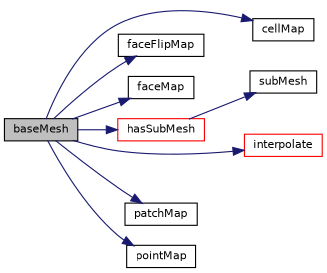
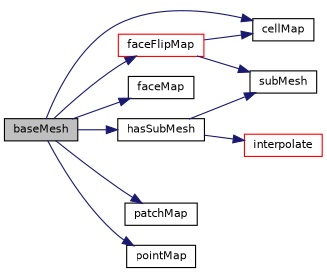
edge "faceFlipMap" -> "cellMap": added
node "faceFlipMap": color black -> red
edge "faceFlipMap" -> "subMesh": added
node "hasSubMesh": color red -> black
edge "baseMesh" -> "interpolate": now "hasSubMesh" -> "interpolate"
